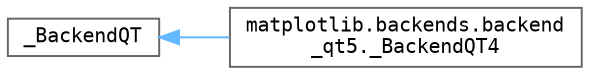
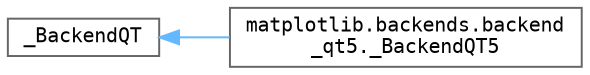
node "matplotlib.backends.backend _qt5._BackendQT4": label "matplotlib.backends.backend _qt5._BackendQT4" -> "matplotlib.backends.backend _qt5._BackendQT5"
